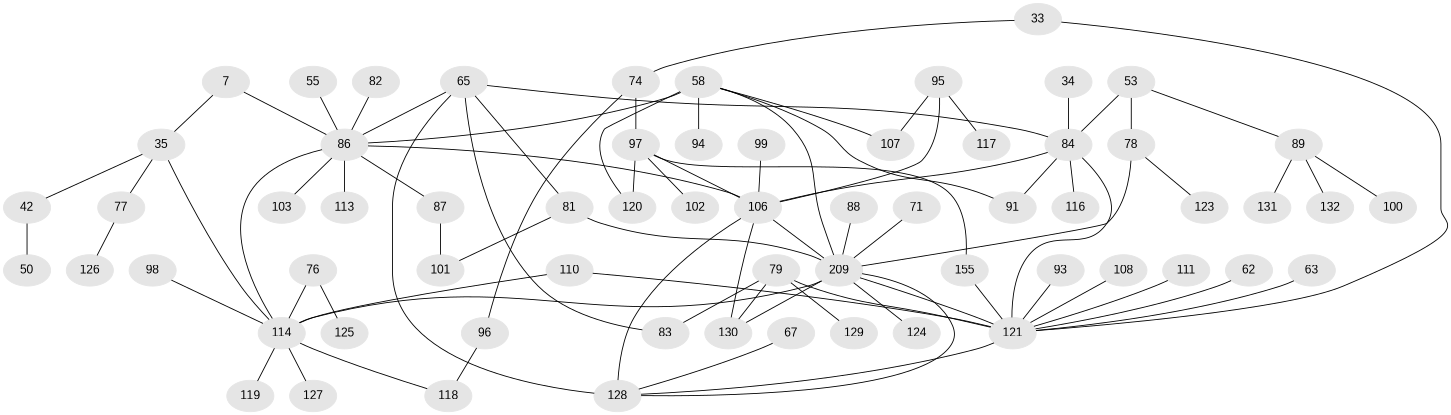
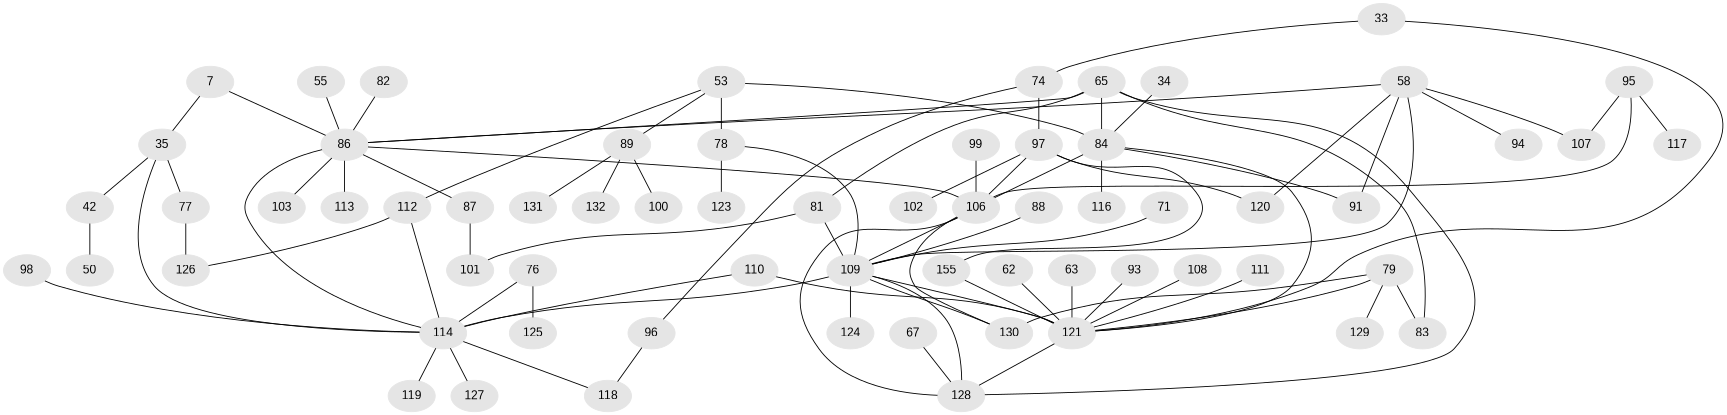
node "112": added
node "209": label "209" -> "109"
